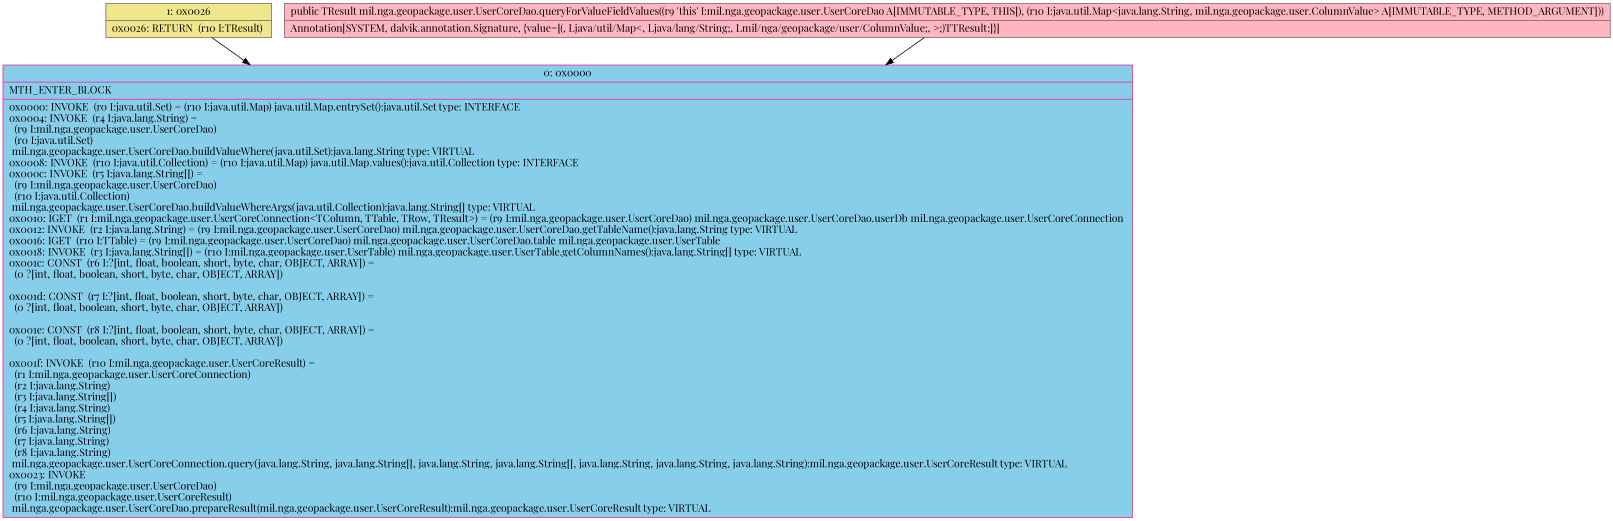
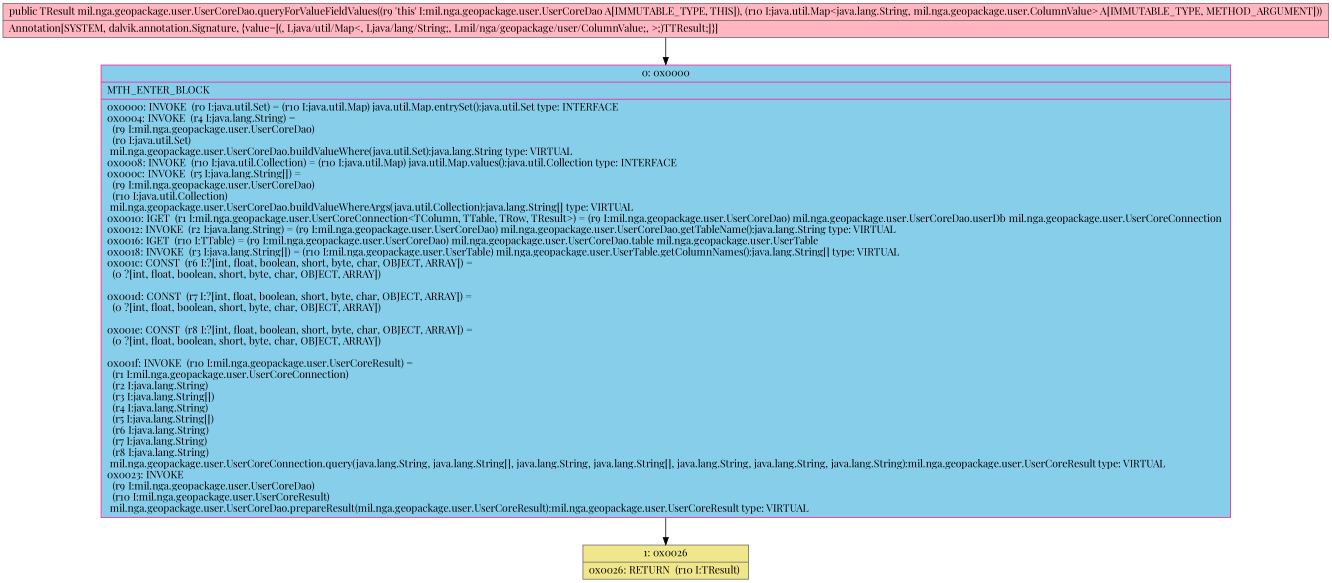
edge "1: 0x0026" -> "0: 0x0000": reversed
